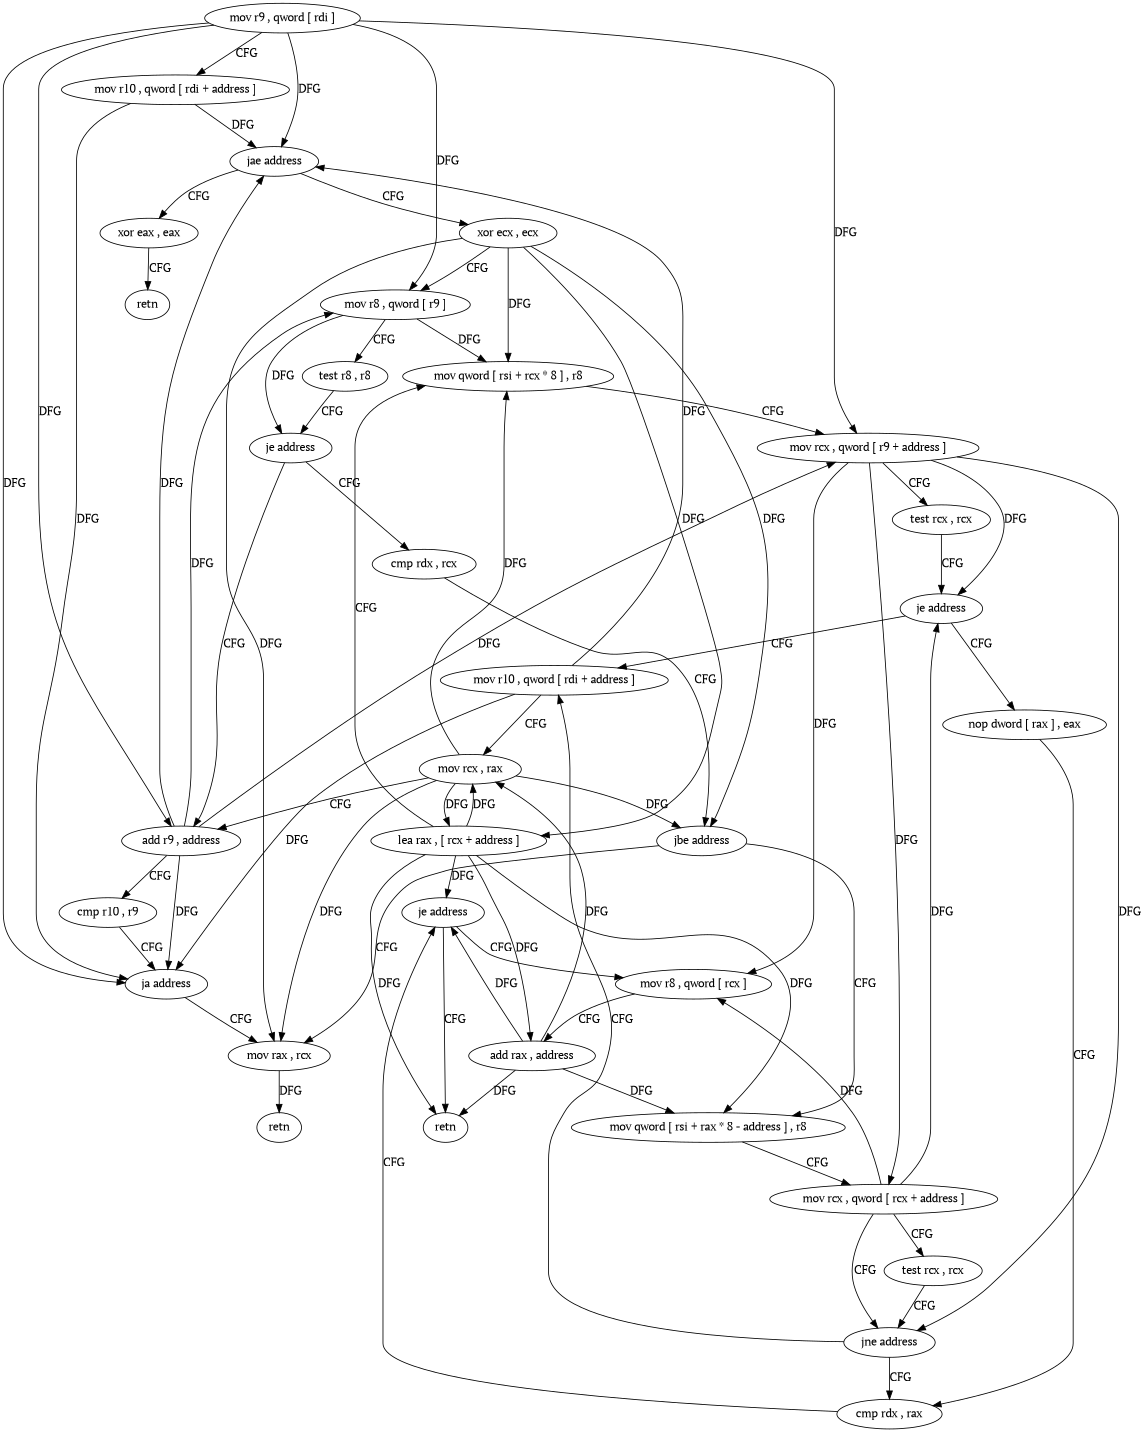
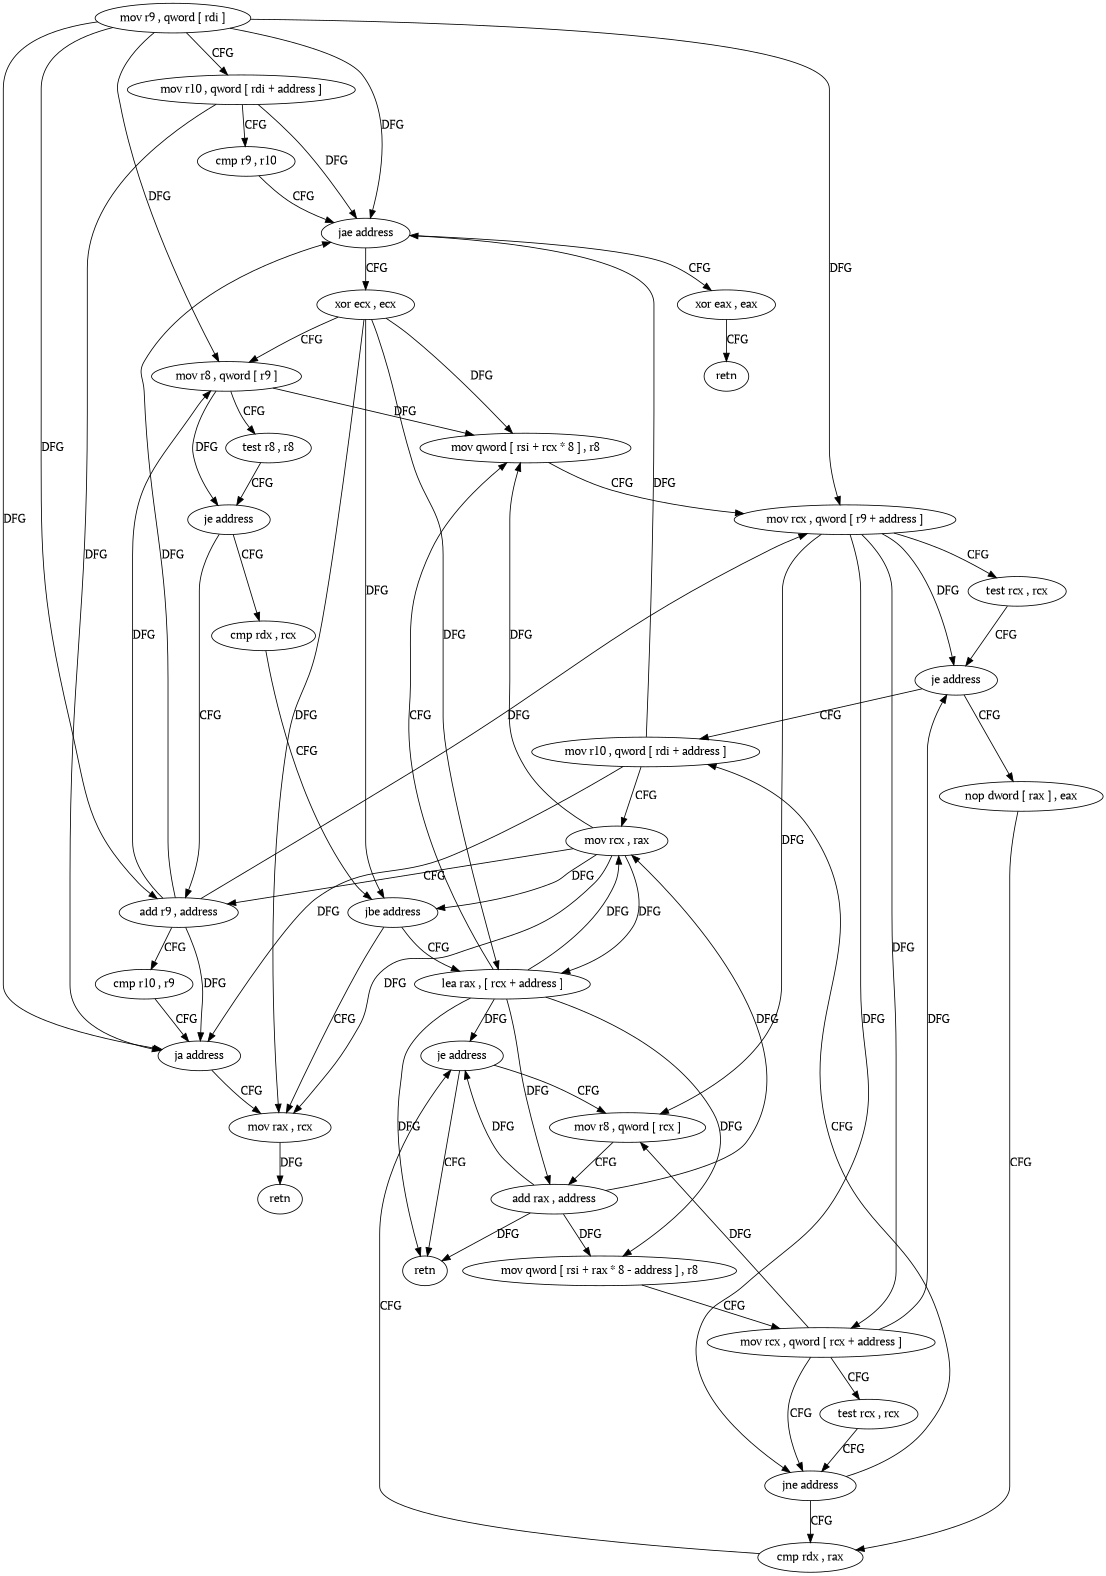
node "cmp r9 , r10": added
edge "jbe address" -> "mov qword [ rsi + rax * 8 - address ] , r8": now "jbe address" -> "lea rax , [ rcx + address ]"
